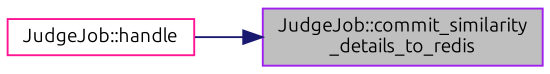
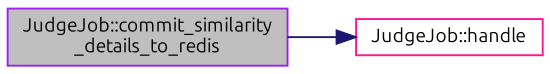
edge "JudgeJob::handle" -> "JudgeJob::commit_similarity _details_to_redis": reversed
